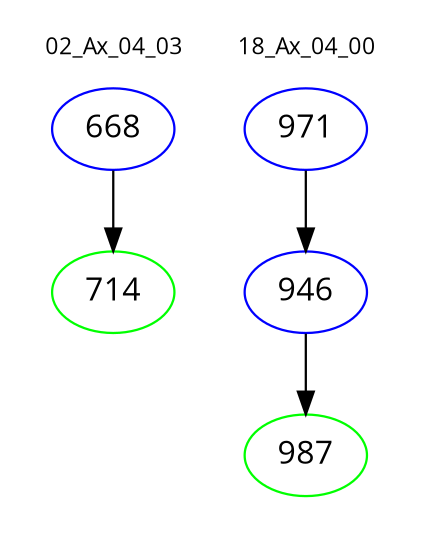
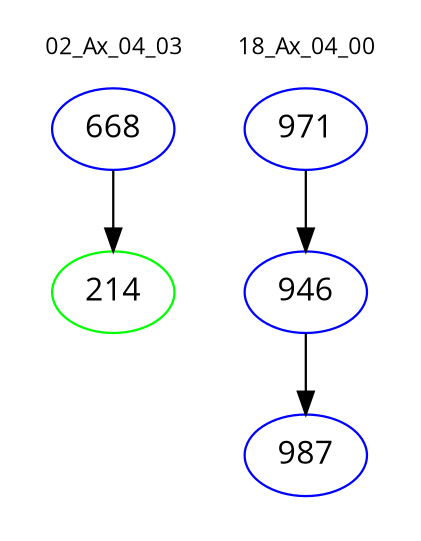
node "714": label "714" -> "214"
node "987": color green -> blue
